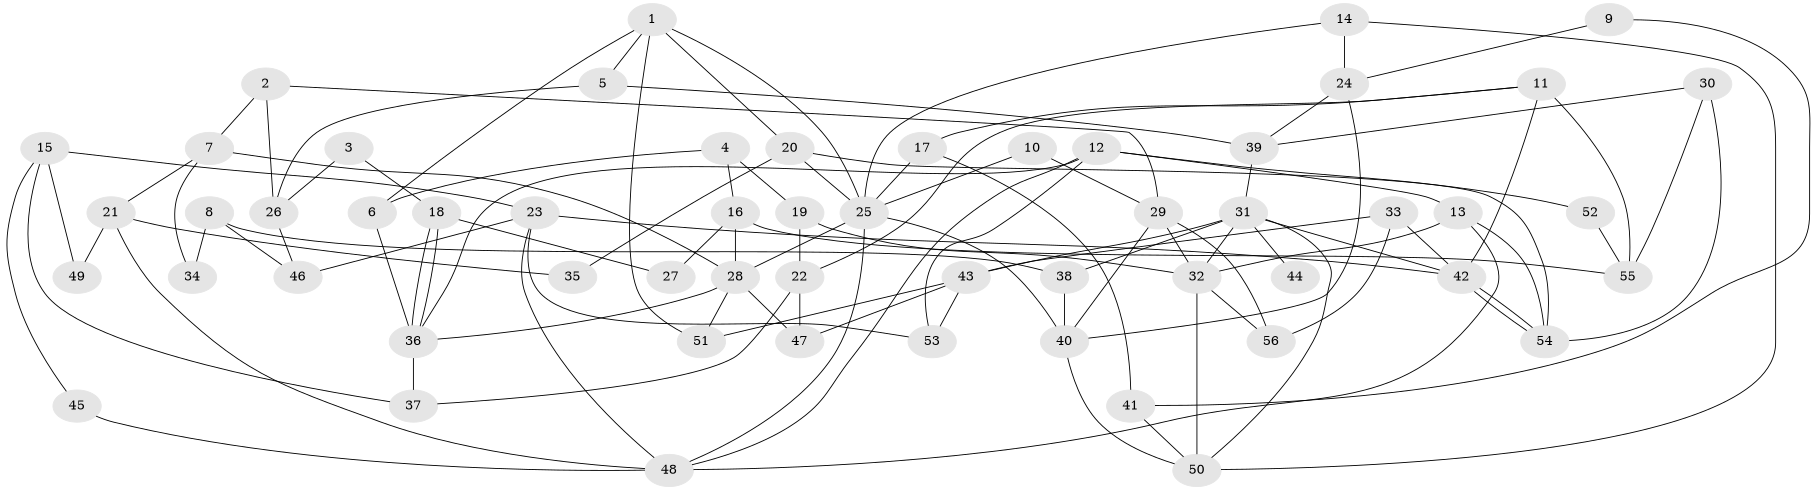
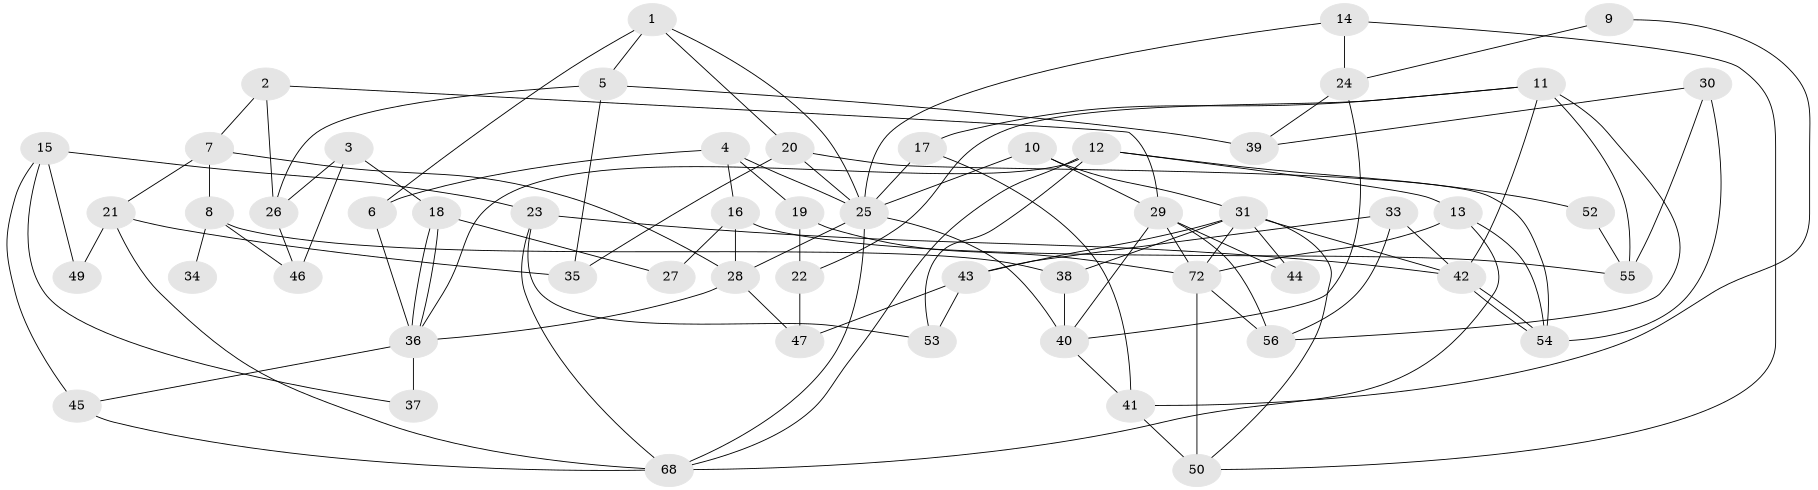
edge "5" -- "35": added
edge "4" -- "25": added
edge "39" -- "31": now "10" -- "31"
edge "7" -- "34": now "7" -- "8"
edge "23" -- "46": now "3" -- "46"
edge "29" -- "44": added
node "32": label "32" -> "72"
edge "11" -- "56": added
node "51": removed
edge "36" -- "45": added
edge "22" -- "37": removed
edge "40" -- "50": now "40" -- "41"
node "48": label "48" -> "68"
